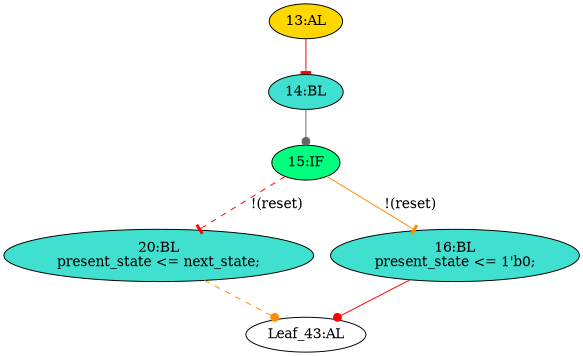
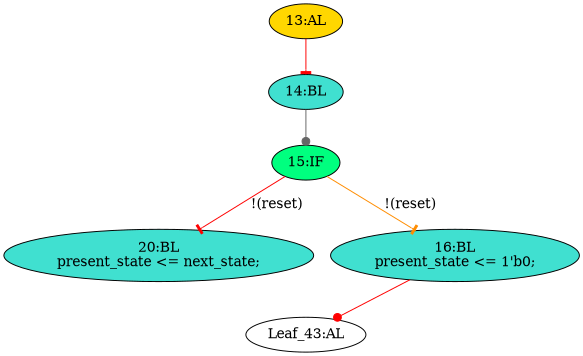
edge "15:IF" -> "20:BL present_state <= next_state;": style dashed -> solid
edge "20:BL present_state <= next_state;" -> "Leaf_43:AL": removed
